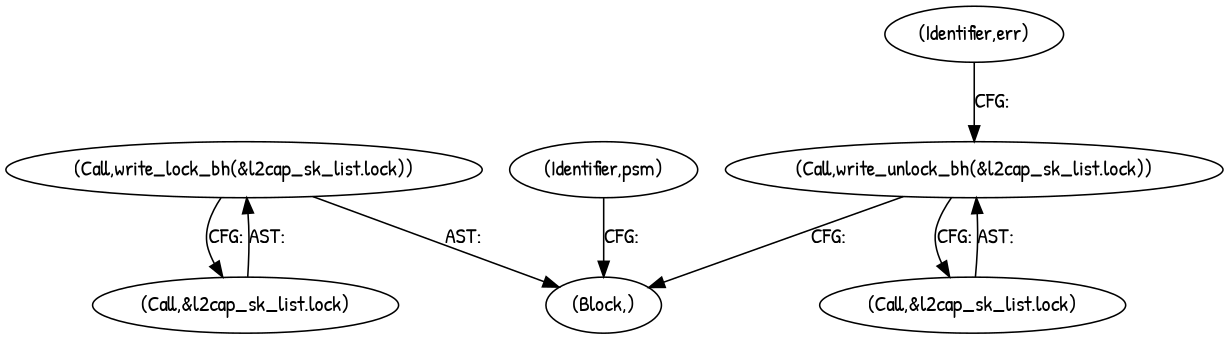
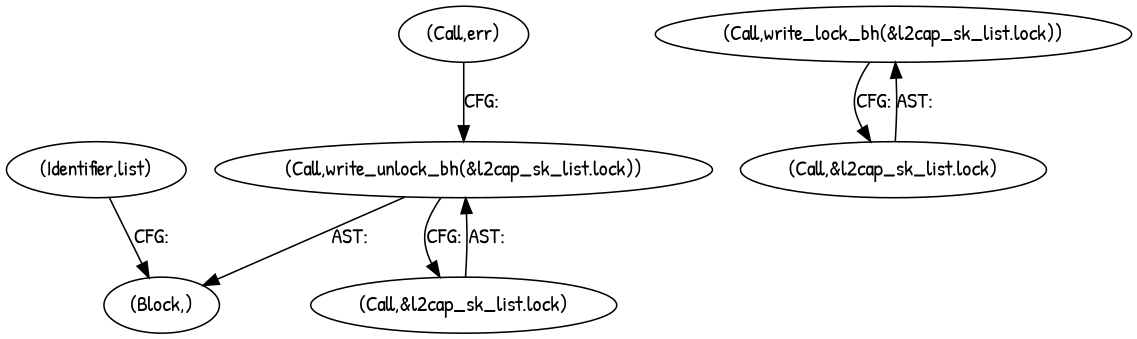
node "(Identifier,err)": label "(Identifier,err)" -> "(Call,err)"
node "(Identifier,psm)": label "(Identifier,psm)" -> "(Identifier,list)"
edge "(Call,write_unlock_bh(&l2cap_sk_list.lock))" -> "(Block,)": label "CFG: " -> "AST: "
edge "(Call,write_lock_bh(&l2cap_sk_list.lock))" -> "(Block,)": removed, label "AST:"
